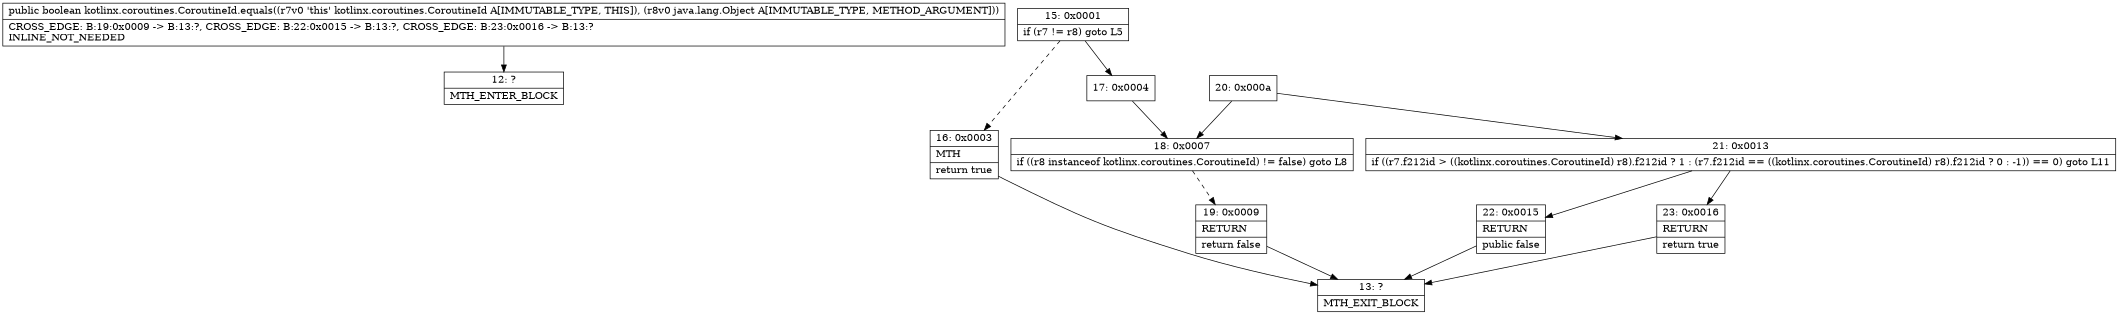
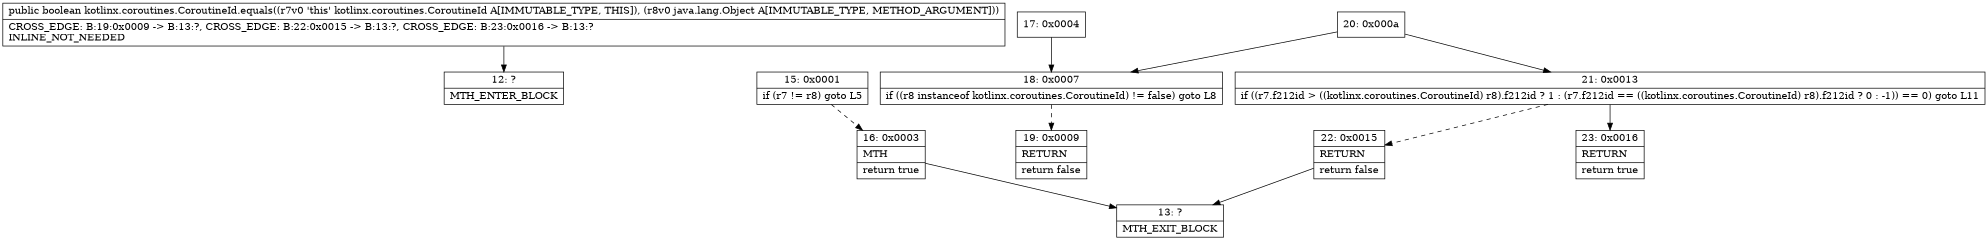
edge "15: 0x0001" -> "17: 0x0004": removed
edge "21: 0x0013" -> "22: 0x0015": style solid -> dashed
node "22: 0x0015": text "public false" -> "return false"
edge "23: 0x0016" -> "13: ?": removed
edge "19: 0x0009" -> "13: ?": removed
